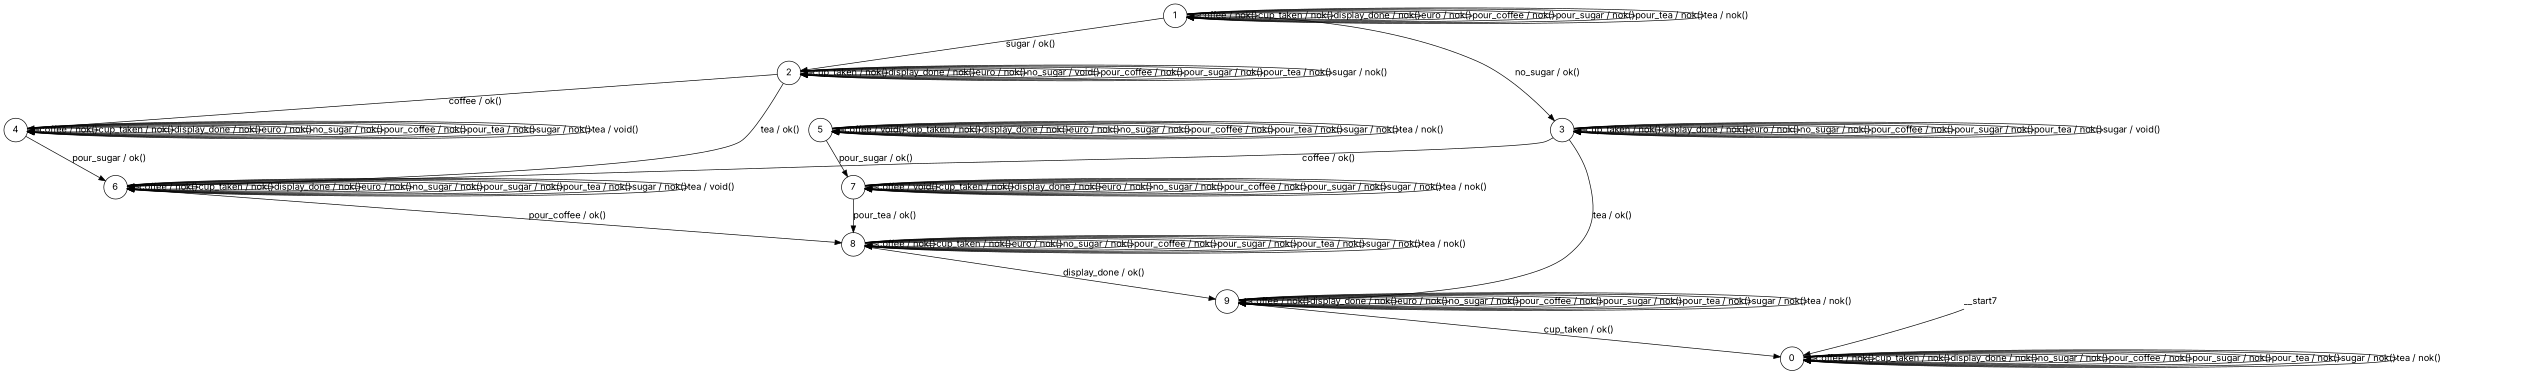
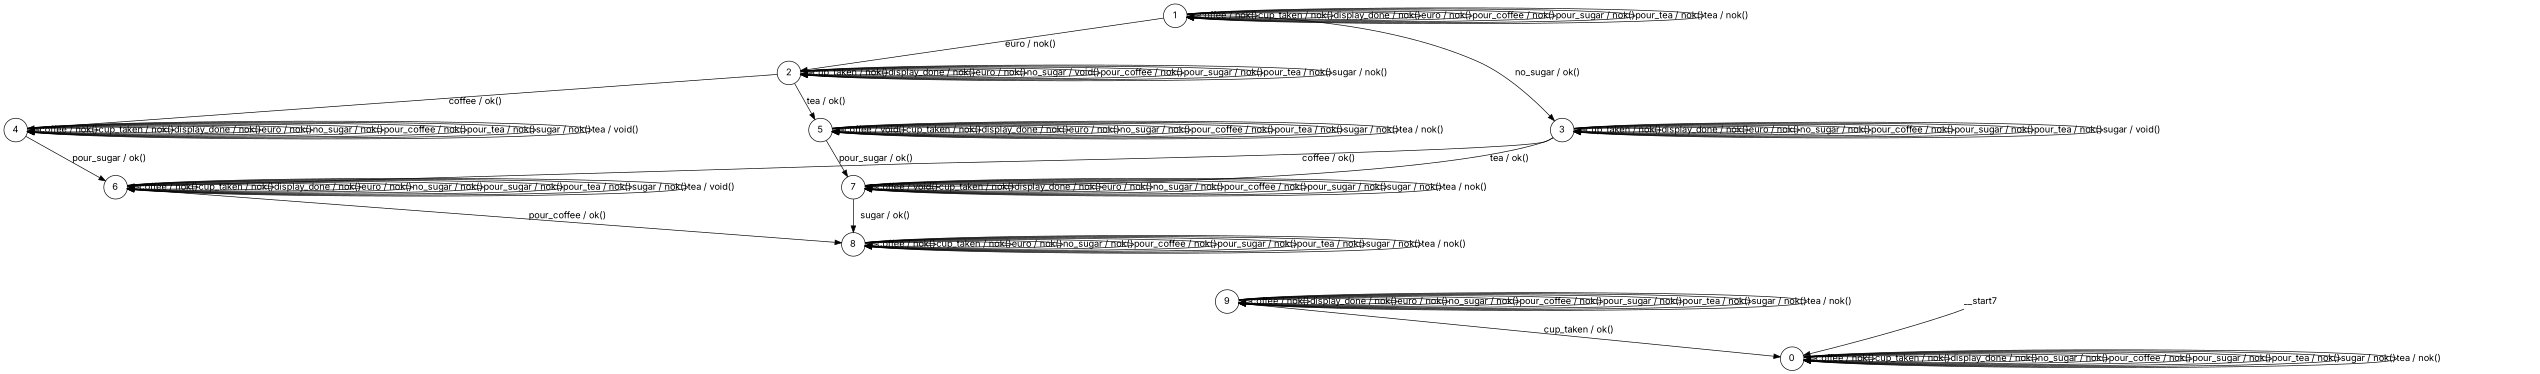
edge "1" -> "2": label "sugar / ok()" -> "euro / nok()"
edge "2" -> "6": now "2" -> "5"
edge "7" -> "8": label "pour_tea / ok()" -> "sugar / ok()"
edge "8" -> "9": removed, label "display_done / ok()"
edge "3" -> "9": now "3" -> "7"
